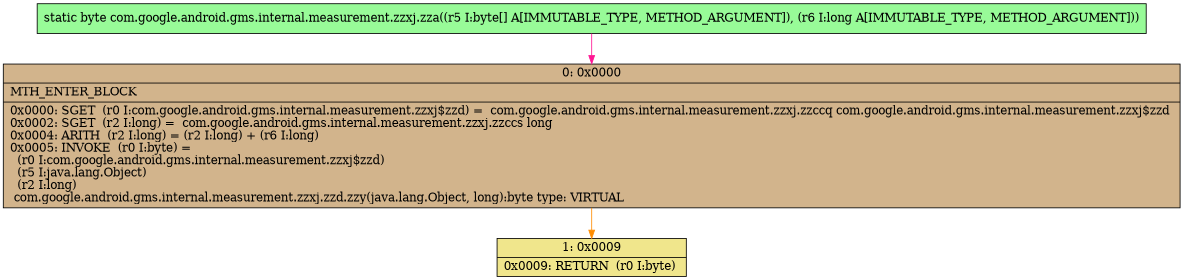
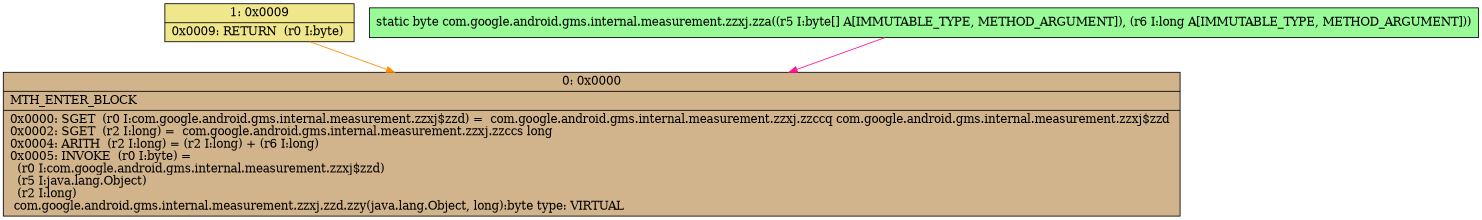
edge "0: 0x0000" -> "1: 0x0009": reversed
